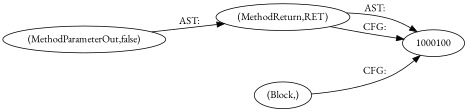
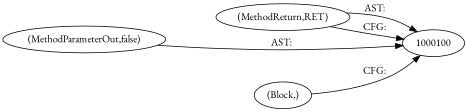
edge "(MethodParameterOut,false)" -> "(MethodReturn,RET)": now "(MethodParameterOut,false)" -> "1000100"
